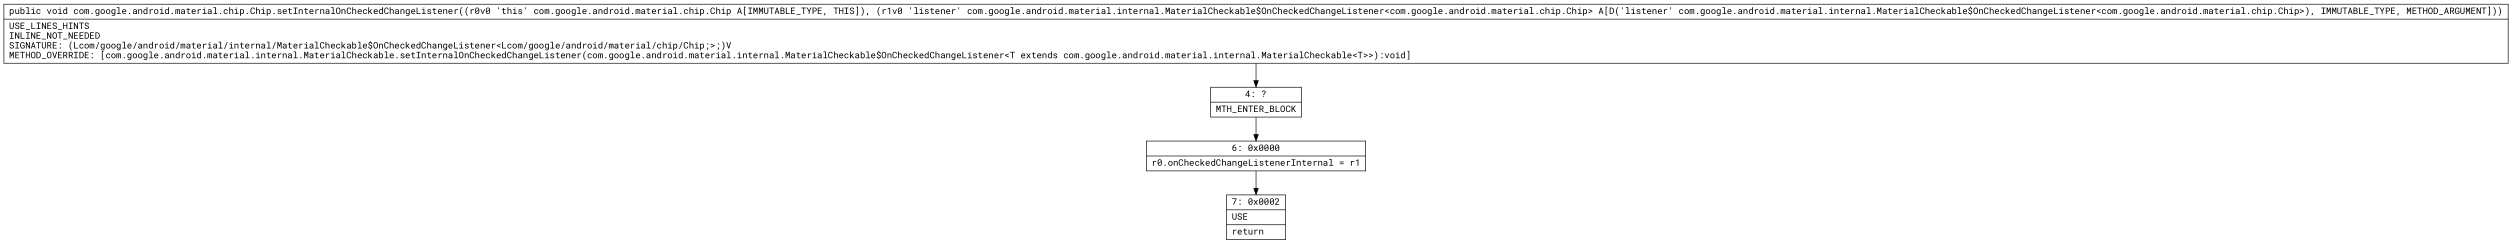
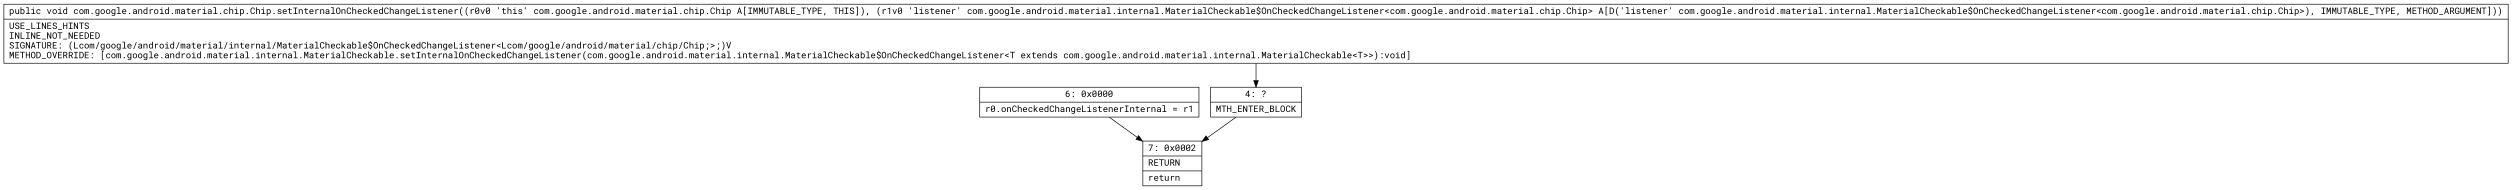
edge "4: ?" -> "6: 0x0000": now "4: ?" -> "7: 0x0002"
node "7: 0x0002": text "USE" -> "RETURN"
